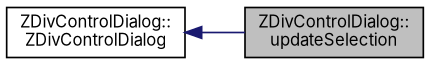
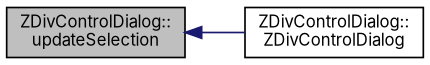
edge "ZDivControlDialog:: updateSelection" -> "ZDivControlDialog:: ZDivControlDialog": reversed
